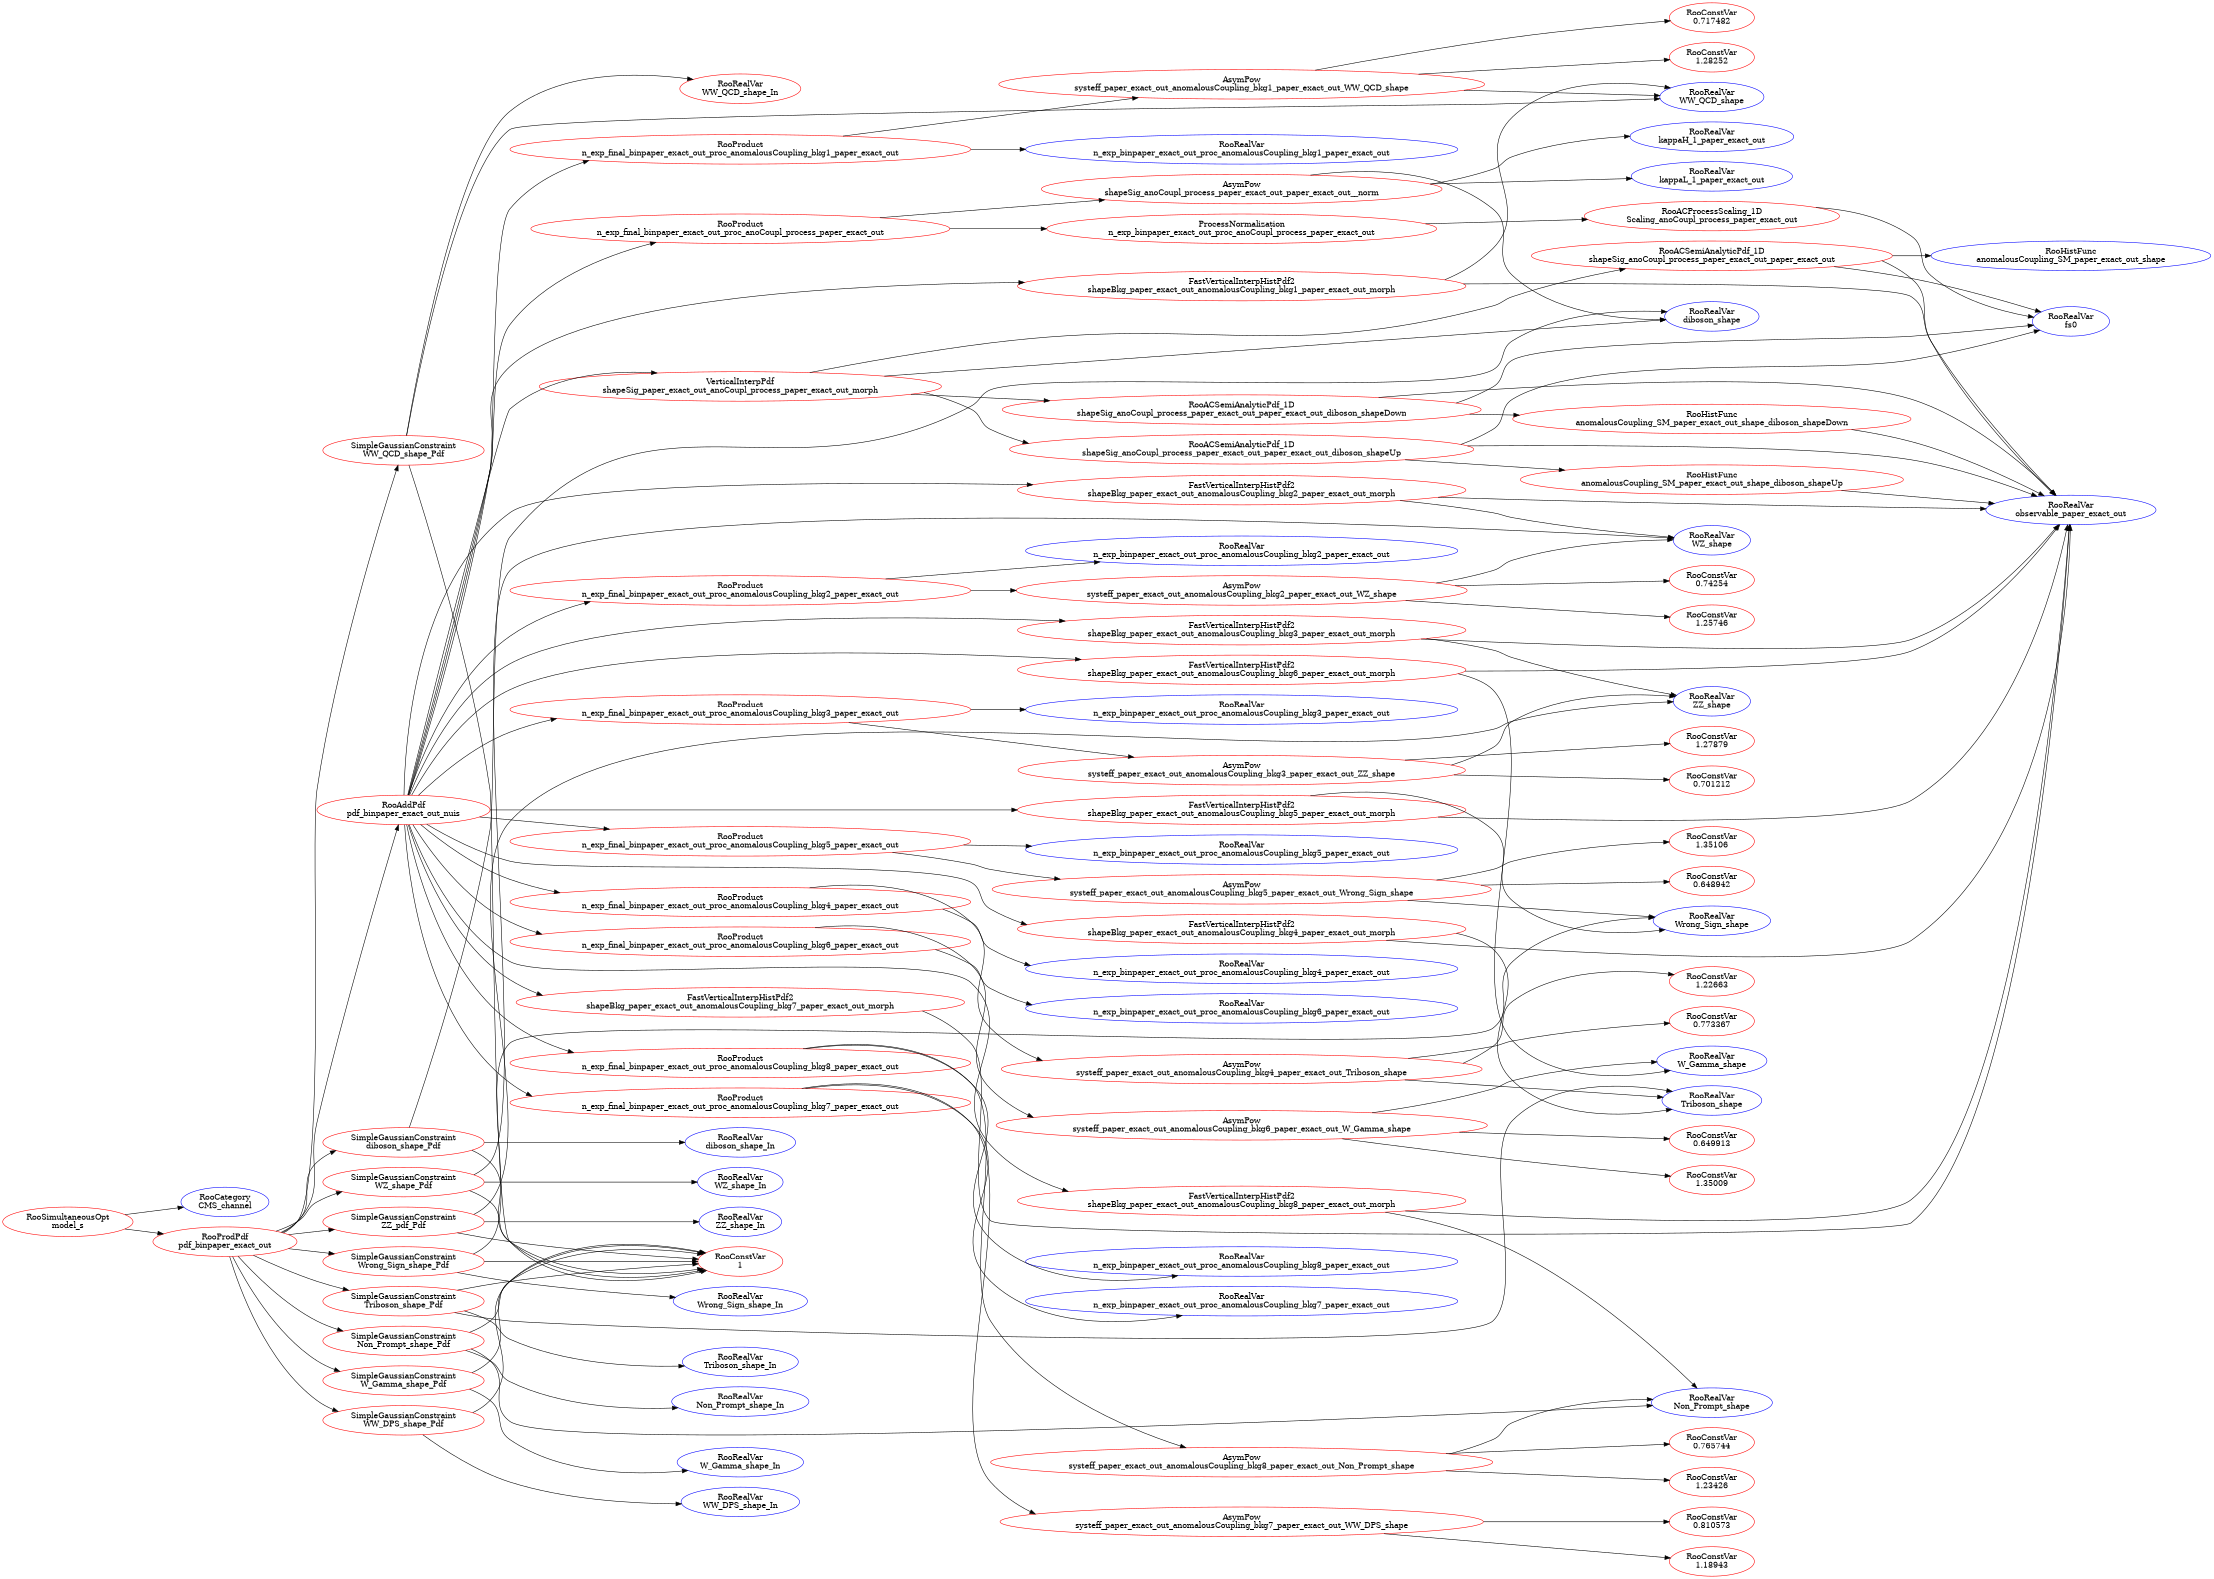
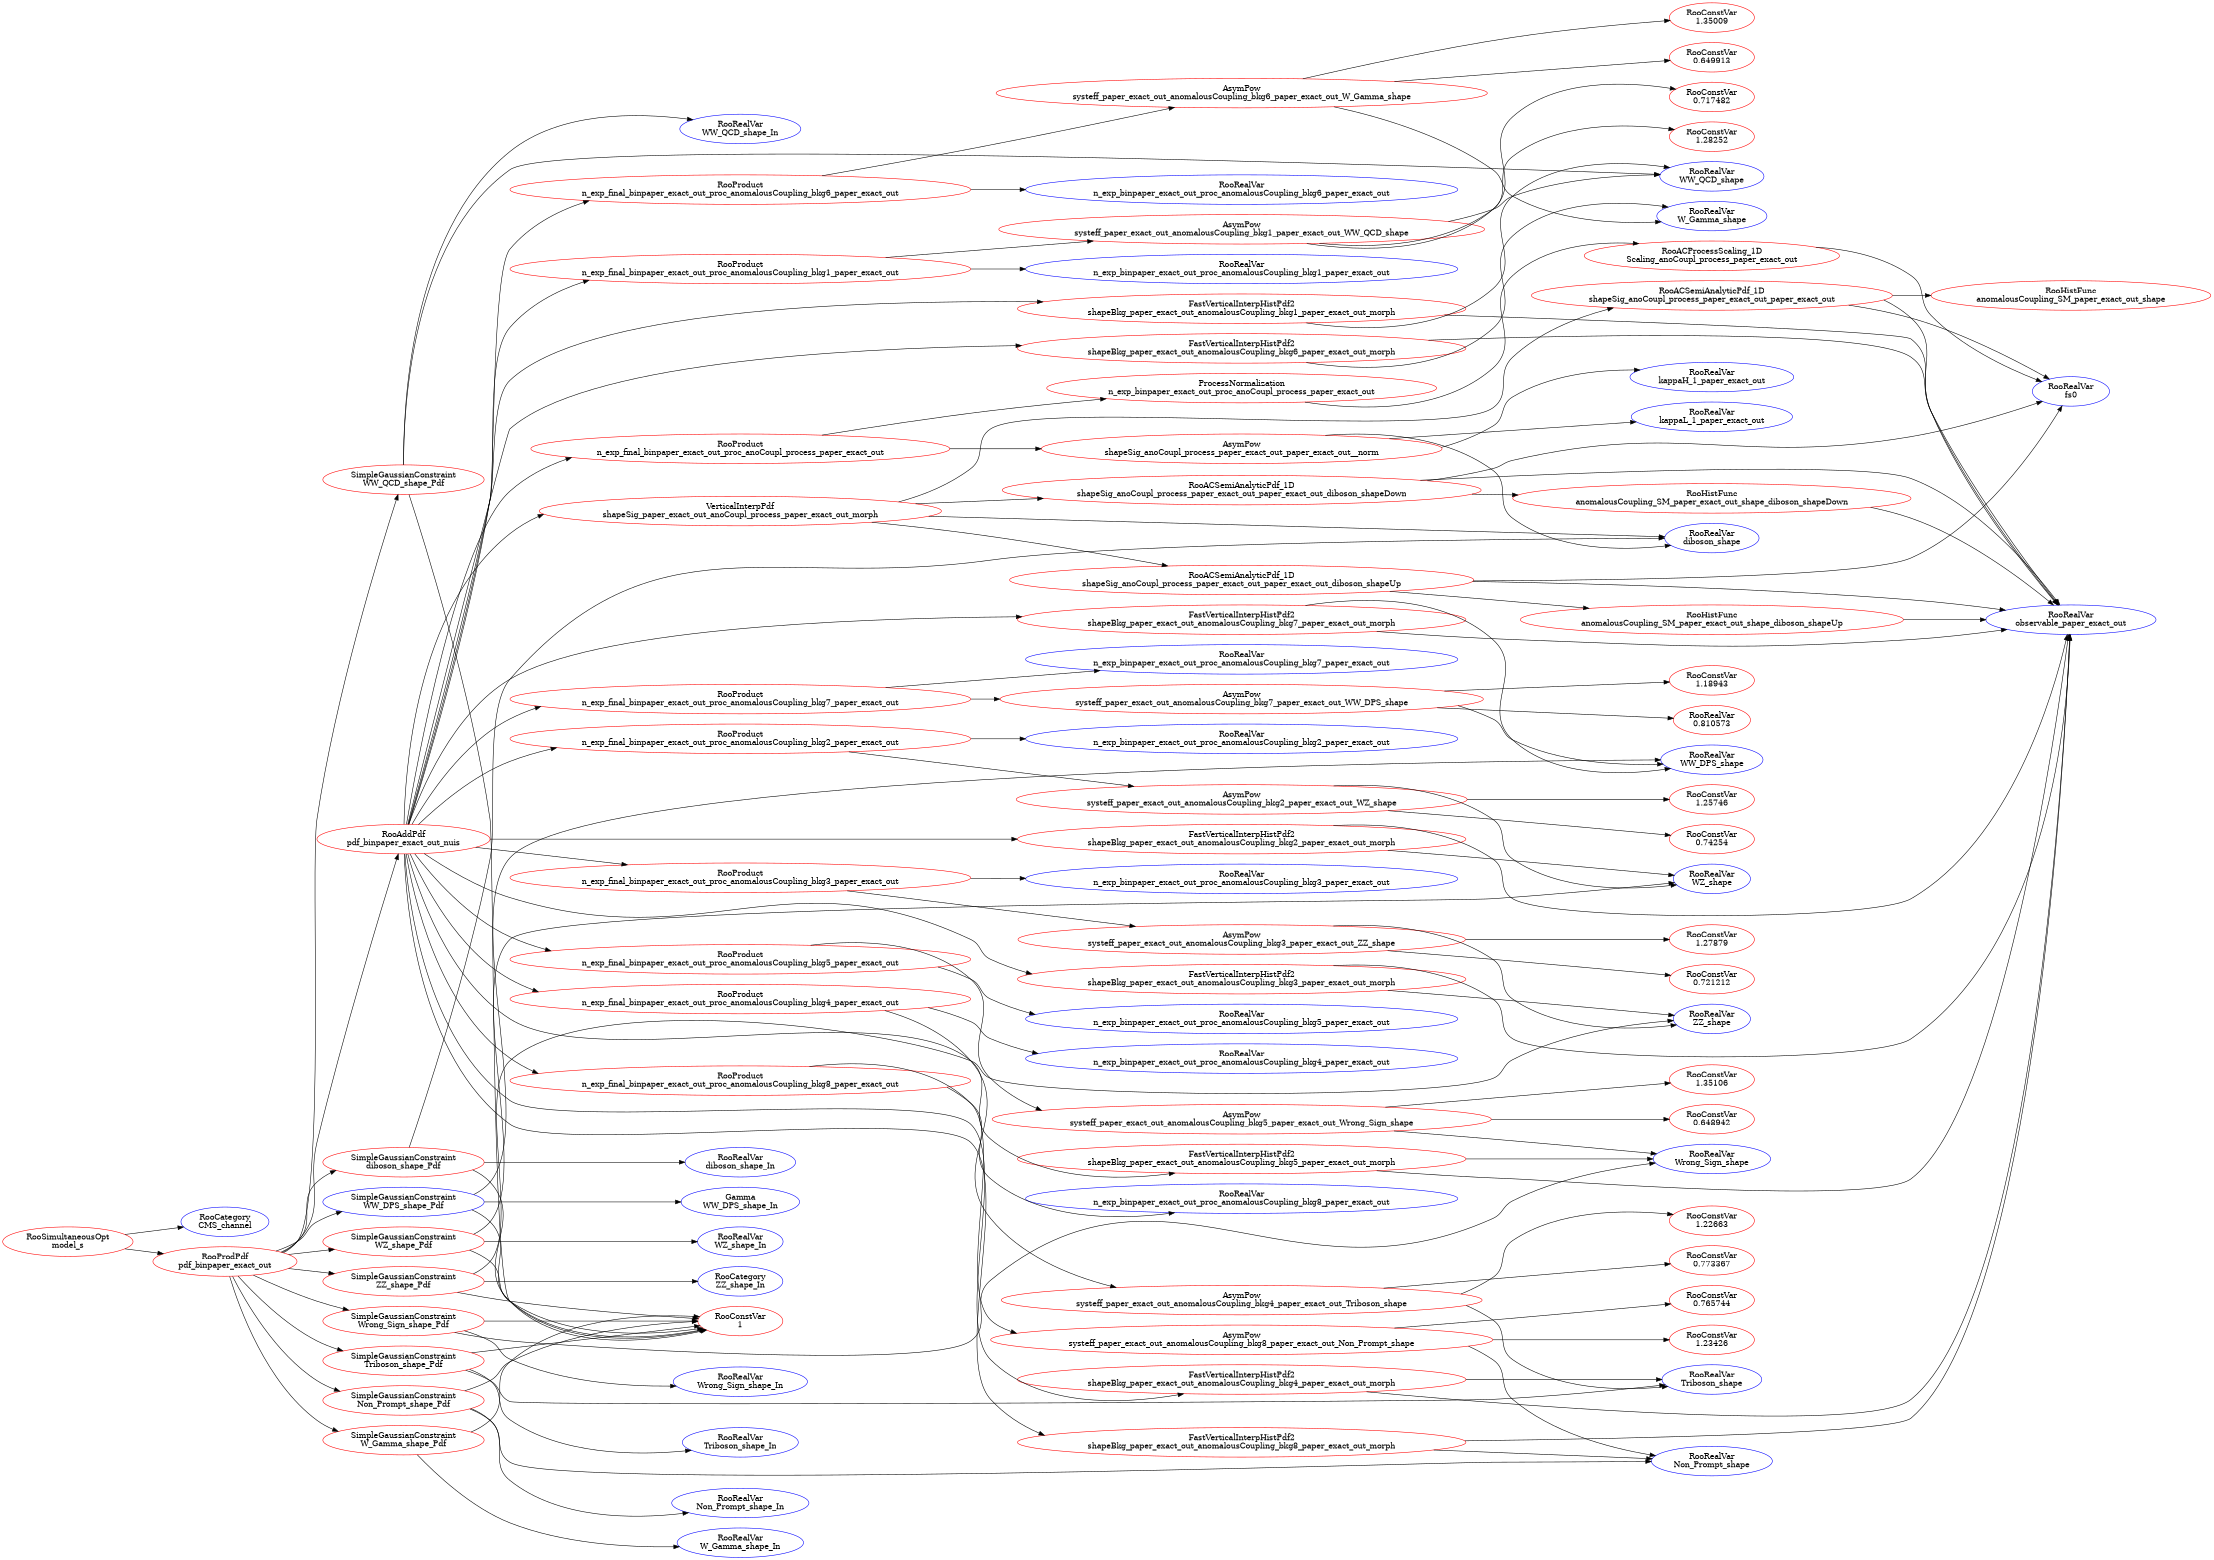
node "RooRealVar WW_QCD_shape_In": color red -> blue
node "RooHistFunc anomalousCoupling_SM_paper_exact_out_shape": color blue -> red
node "RooRealVar WW_DPS_shape": added
node "RooConstVar 0.701212": label "RooConstVar 0.701212" -> "RooConstVar 0.721212"
node "SimpleGaussianConstraint ZZ_pdf_Pdf": label "SimpleGaussianConstraint ZZ_pdf_Pdf" -> "SimpleGaussianConstraint ZZ_shape_Pdf"
node "RooRealVar ZZ_shape_In": label "RooRealVar ZZ_shape_In" -> "RooCategory ZZ_shape_In"
node "SimpleGaussianConstraint WW_DPS_shape_Pdf": color red -> blue
node "RooRealVar WW_DPS_shape_In": label "RooRealVar WW_DPS_shape_In" -> "Gamma WW_DPS_shape_In"
node "RooConstVar 0.810573": label "RooConstVar 0.810573" -> "RooRealVar 0.810573"
